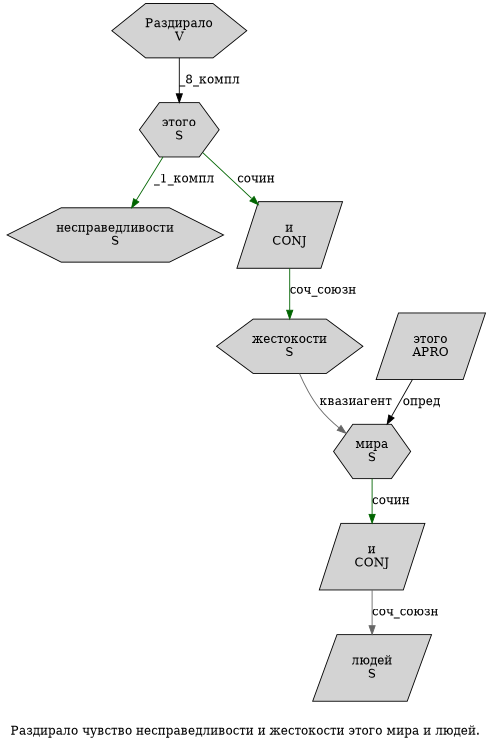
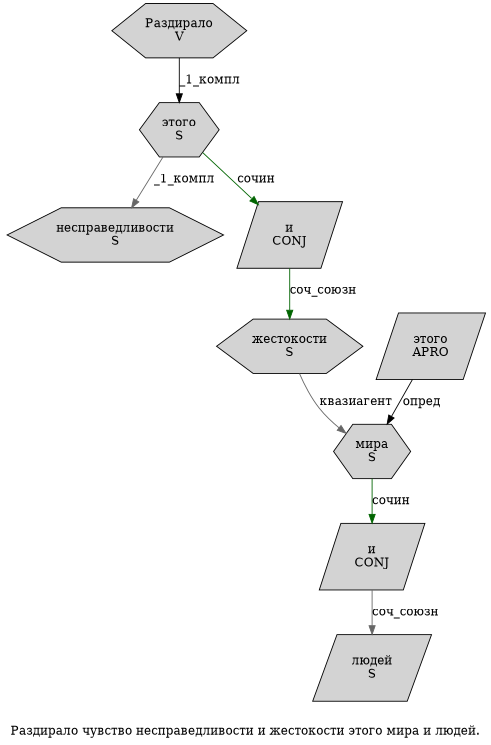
edge "Раздирало V" -> "этого S": label "_8_компл" -> "_1_компл"
edge "этого S" -> "несправедливости S": color darkgreen -> gray40
